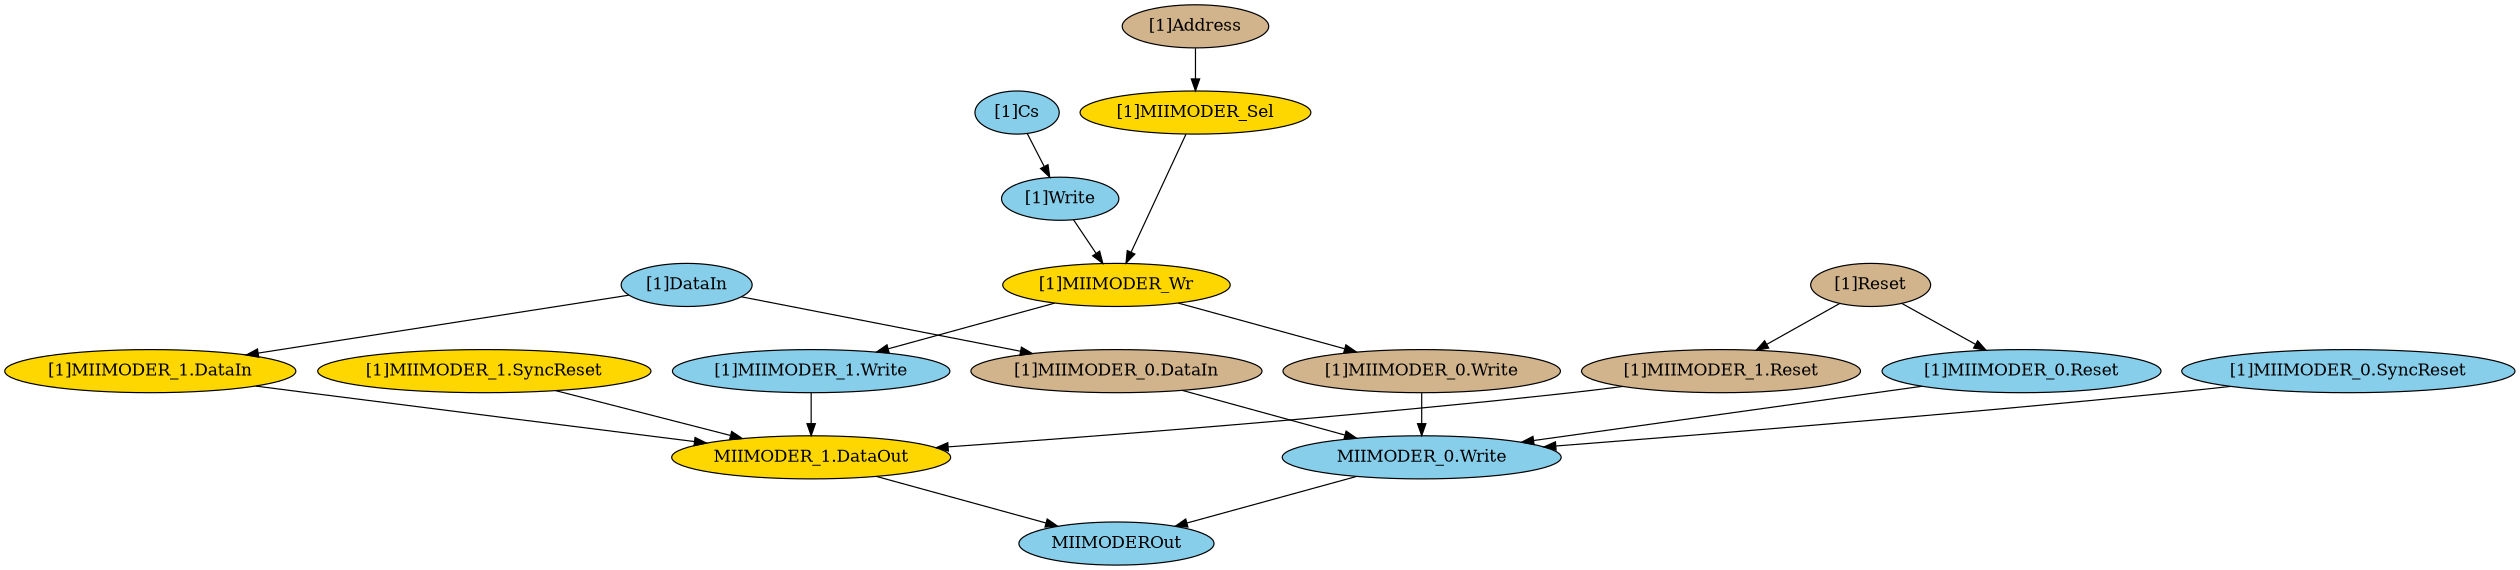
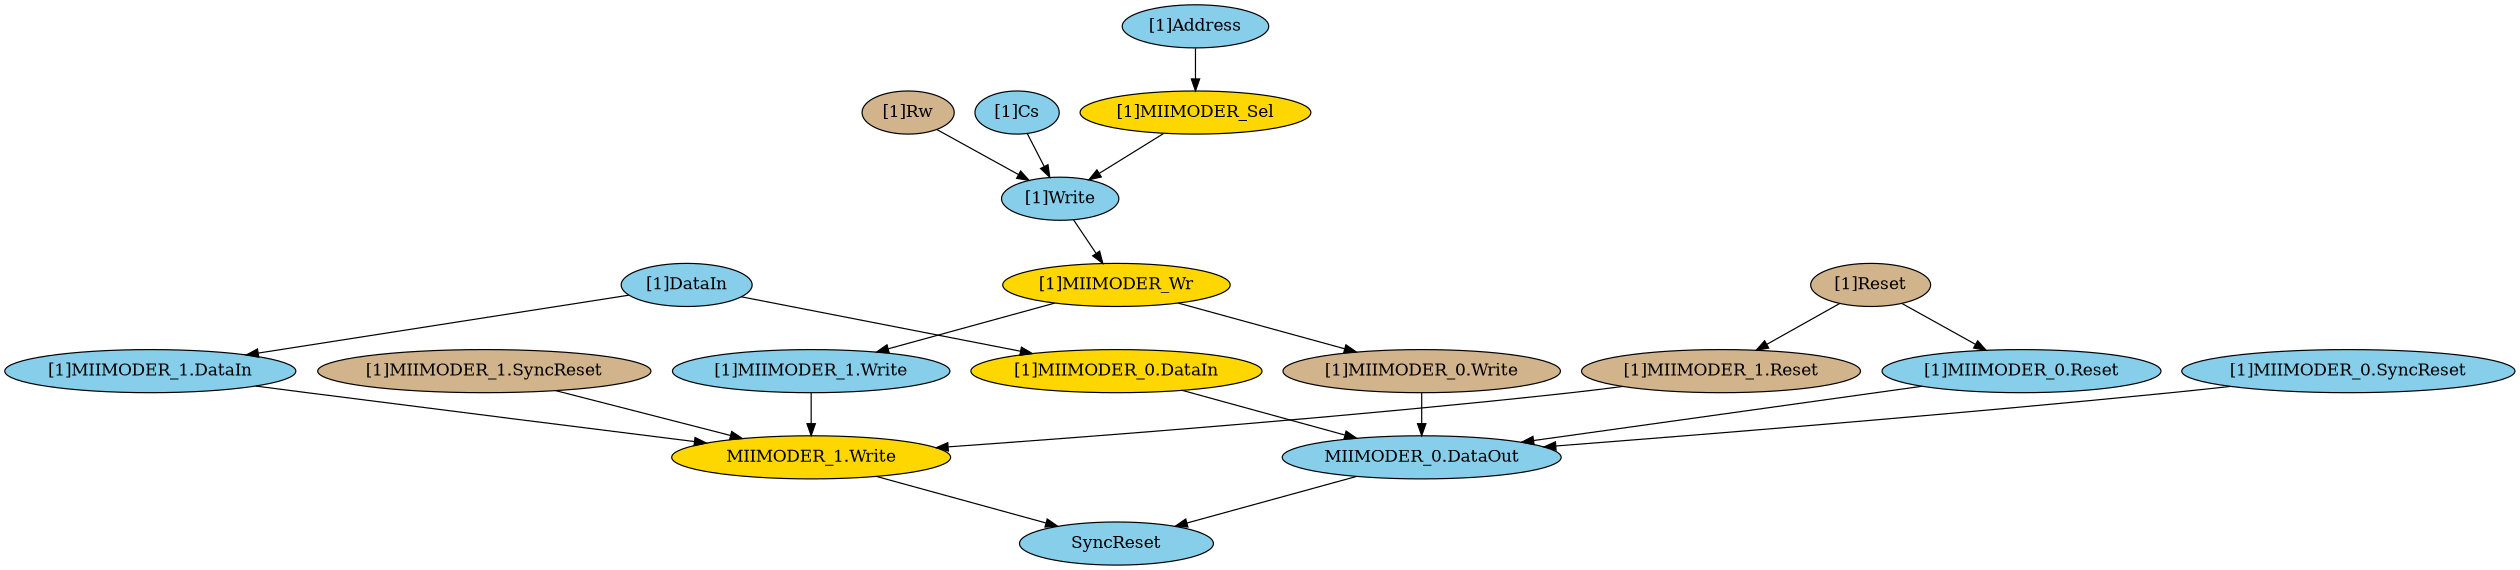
node "[1]Address": fillcolor tan -> skyblue
node "[1]Rw": added
edge "[1]MIIMODER_Sel" -> "[1]MIIMODER_Wr": now "[1]MIIMODER_Sel" -> "[1]Write"
node "[1]MIIMODER_1.DataIn": fillcolor gold -> skyblue
node "[1]MIIMODER_1.SyncReset": fillcolor gold -> tan
node "[1]MIIMODER_0.DataIn": fillcolor tan -> gold
node "MIIMODER_1.DataOut": label "MIIMODER_1.DataOut" -> "MIIMODER_1.Write"
node "MIIMODER_0.Write": label "MIIMODER_0.Write" -> "MIIMODER_0.DataOut"
node "MIIMODEROut": label "MIIMODEROut" -> "SyncReset"
